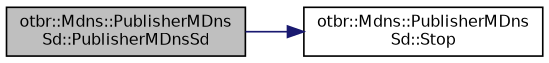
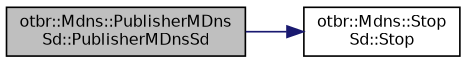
node "otbr::Mdns::PublisherMDns Sd::Stop": label "otbr::Mdns::PublisherMDns Sd::Stop" -> "otbr::Mdns::Stop Sd::Stop"
